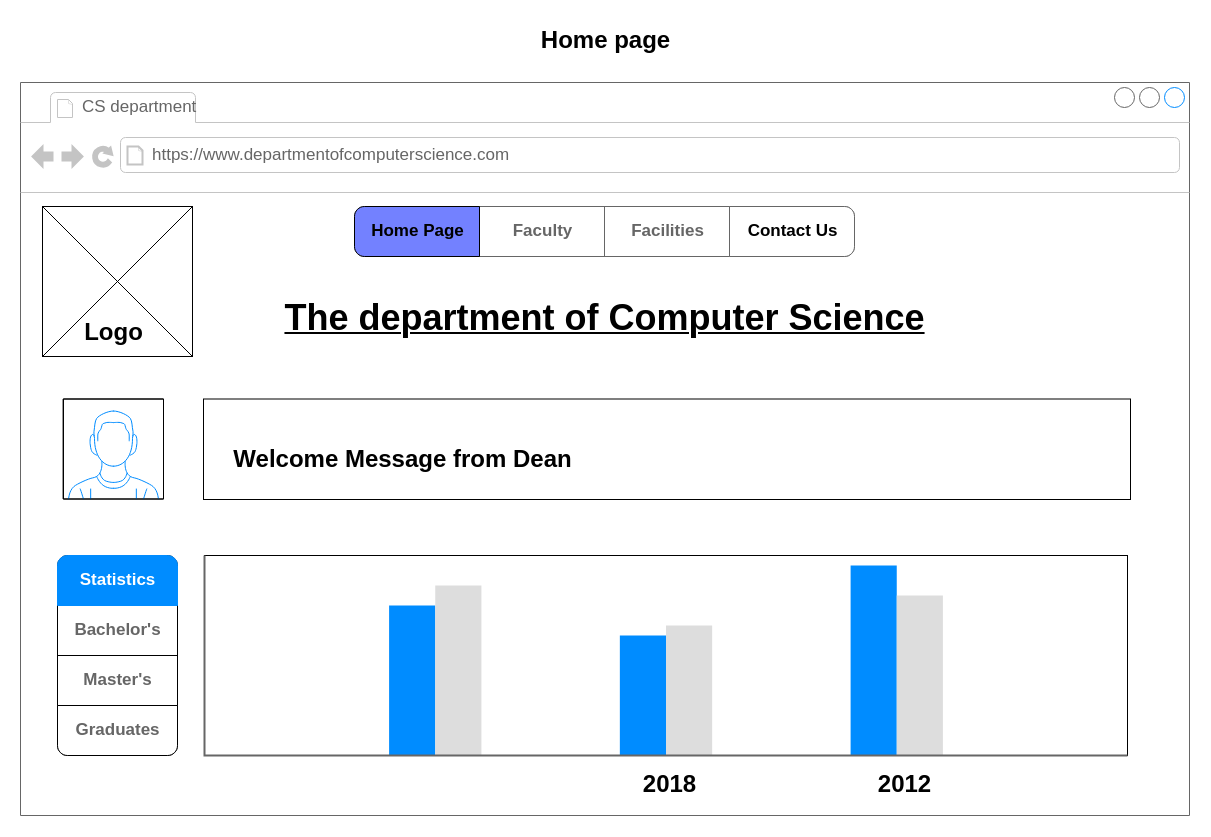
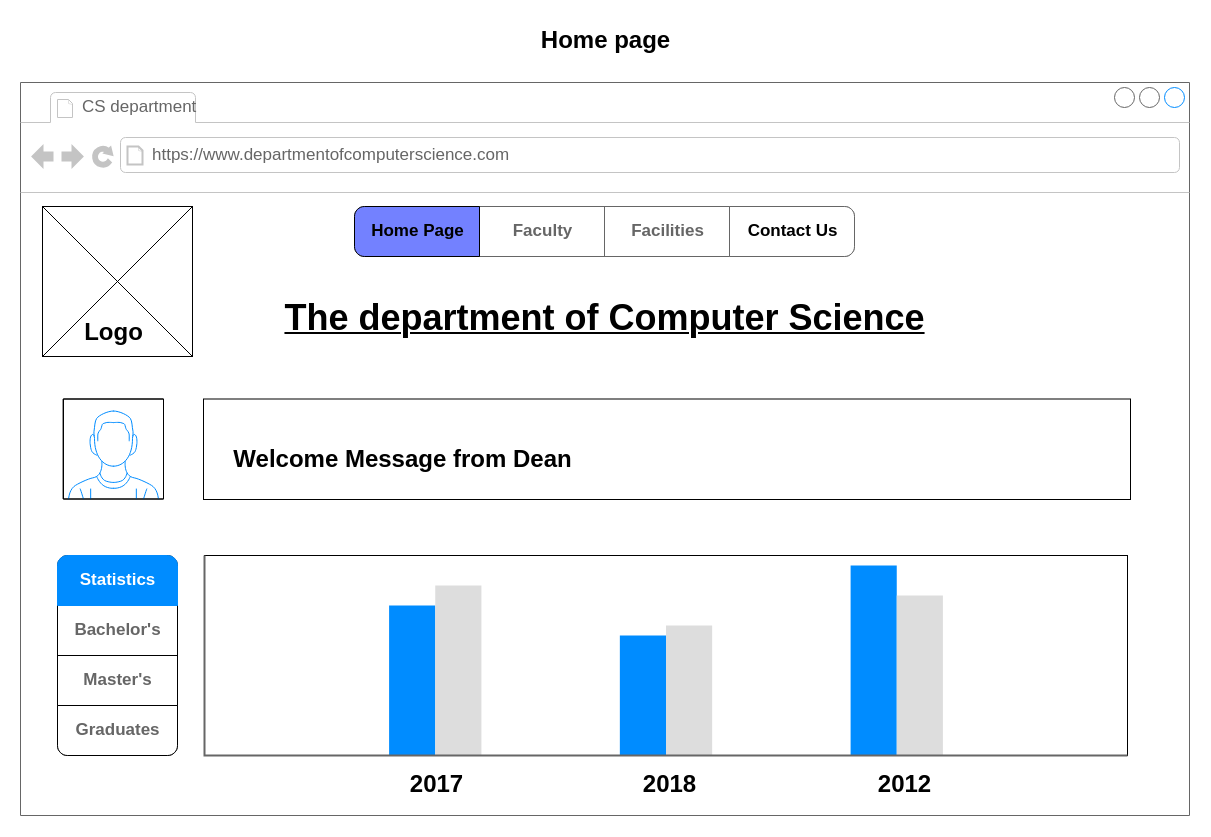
node "2017": added
